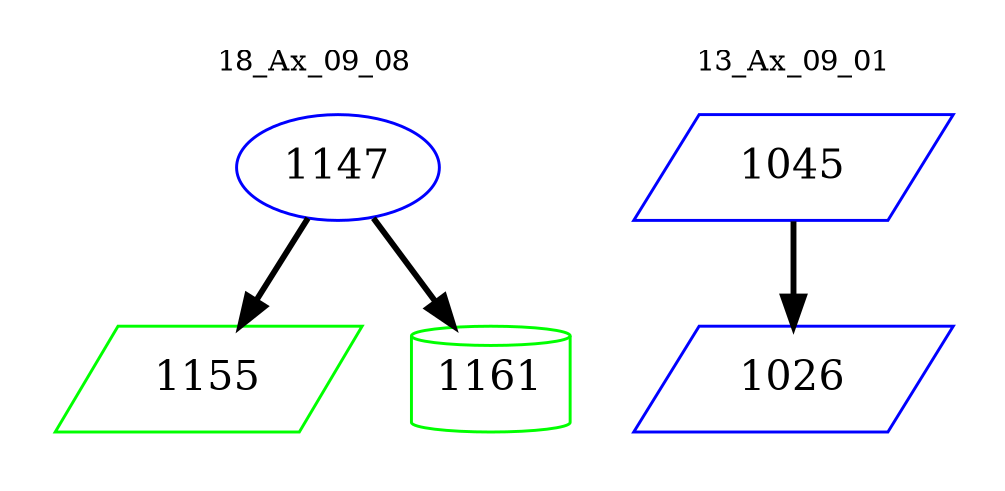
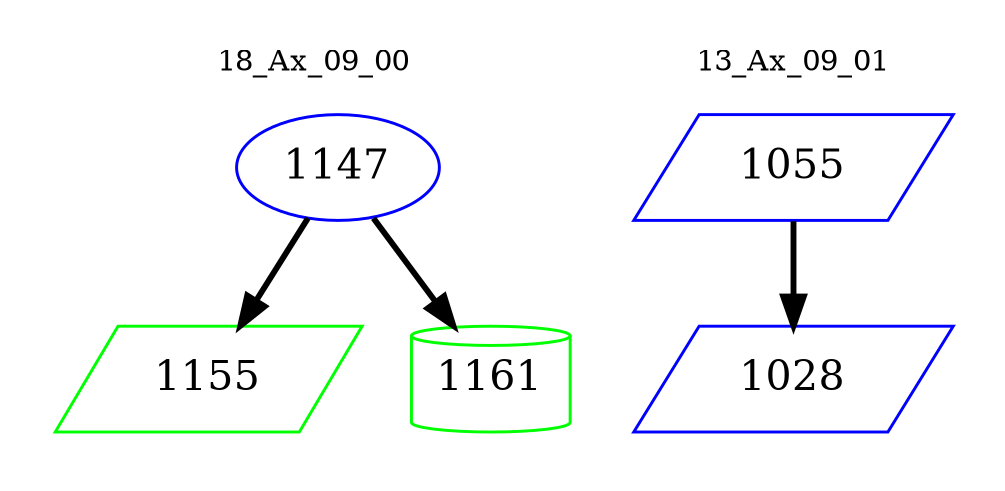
cluster "18_Ax_09_08": label "18_Ax_09_08" -> "18_Ax_09_00"
node "1045": label "1045" -> "1055"
node "1026": label "1026" -> "1028"
